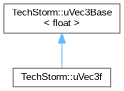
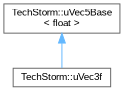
node "TechStorm::uVec3Base < float >": label "TechStorm::uVec3Base < float >" -> "TechStorm::uVec5Base < float >"
